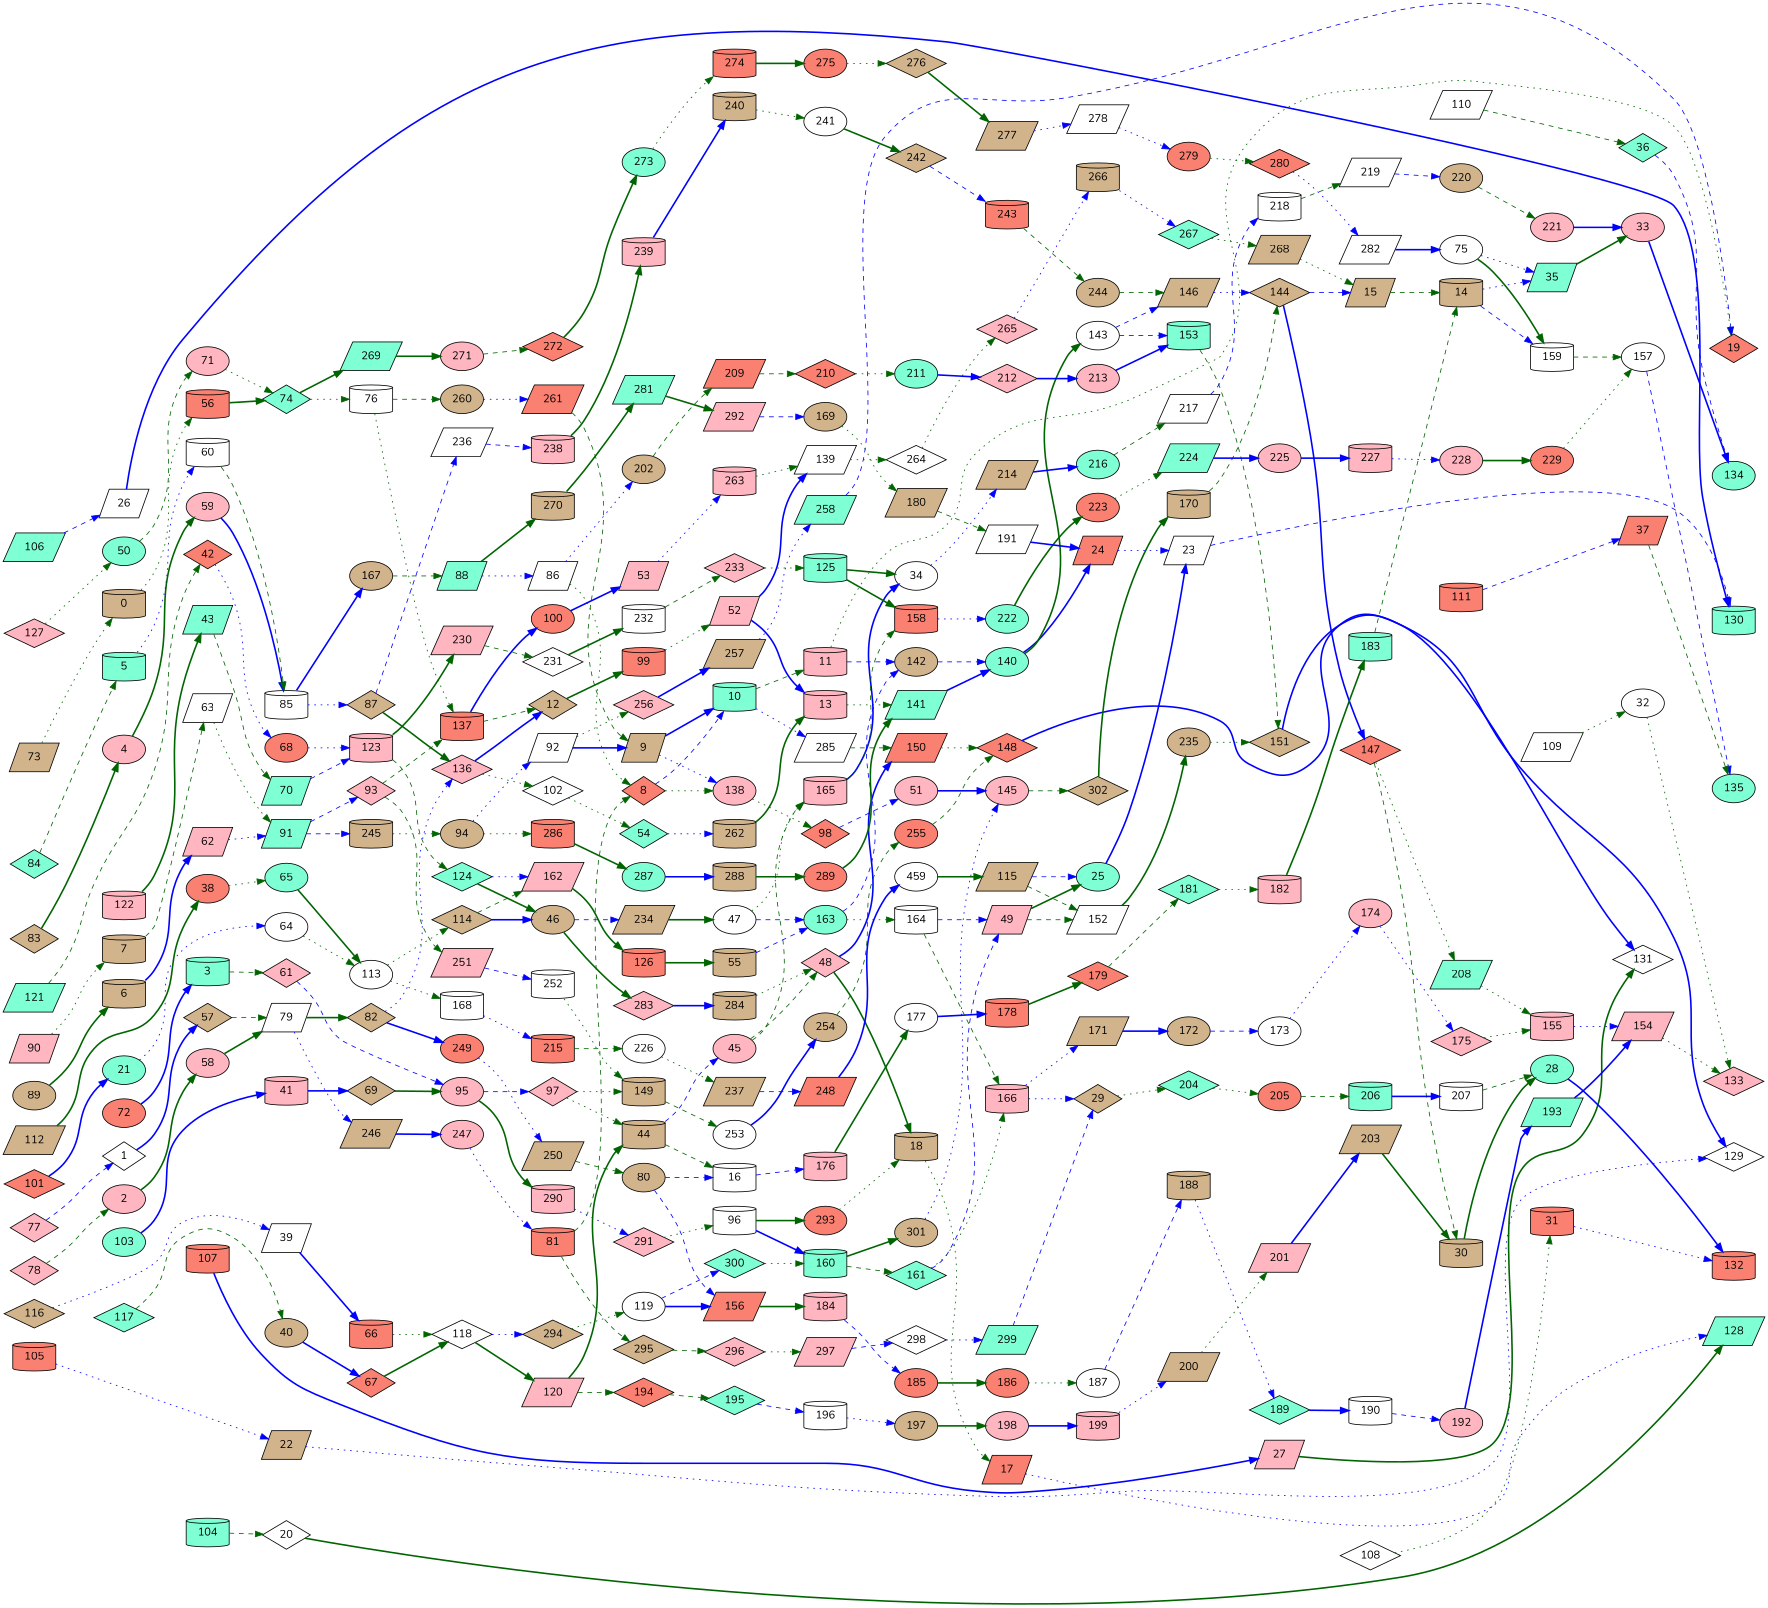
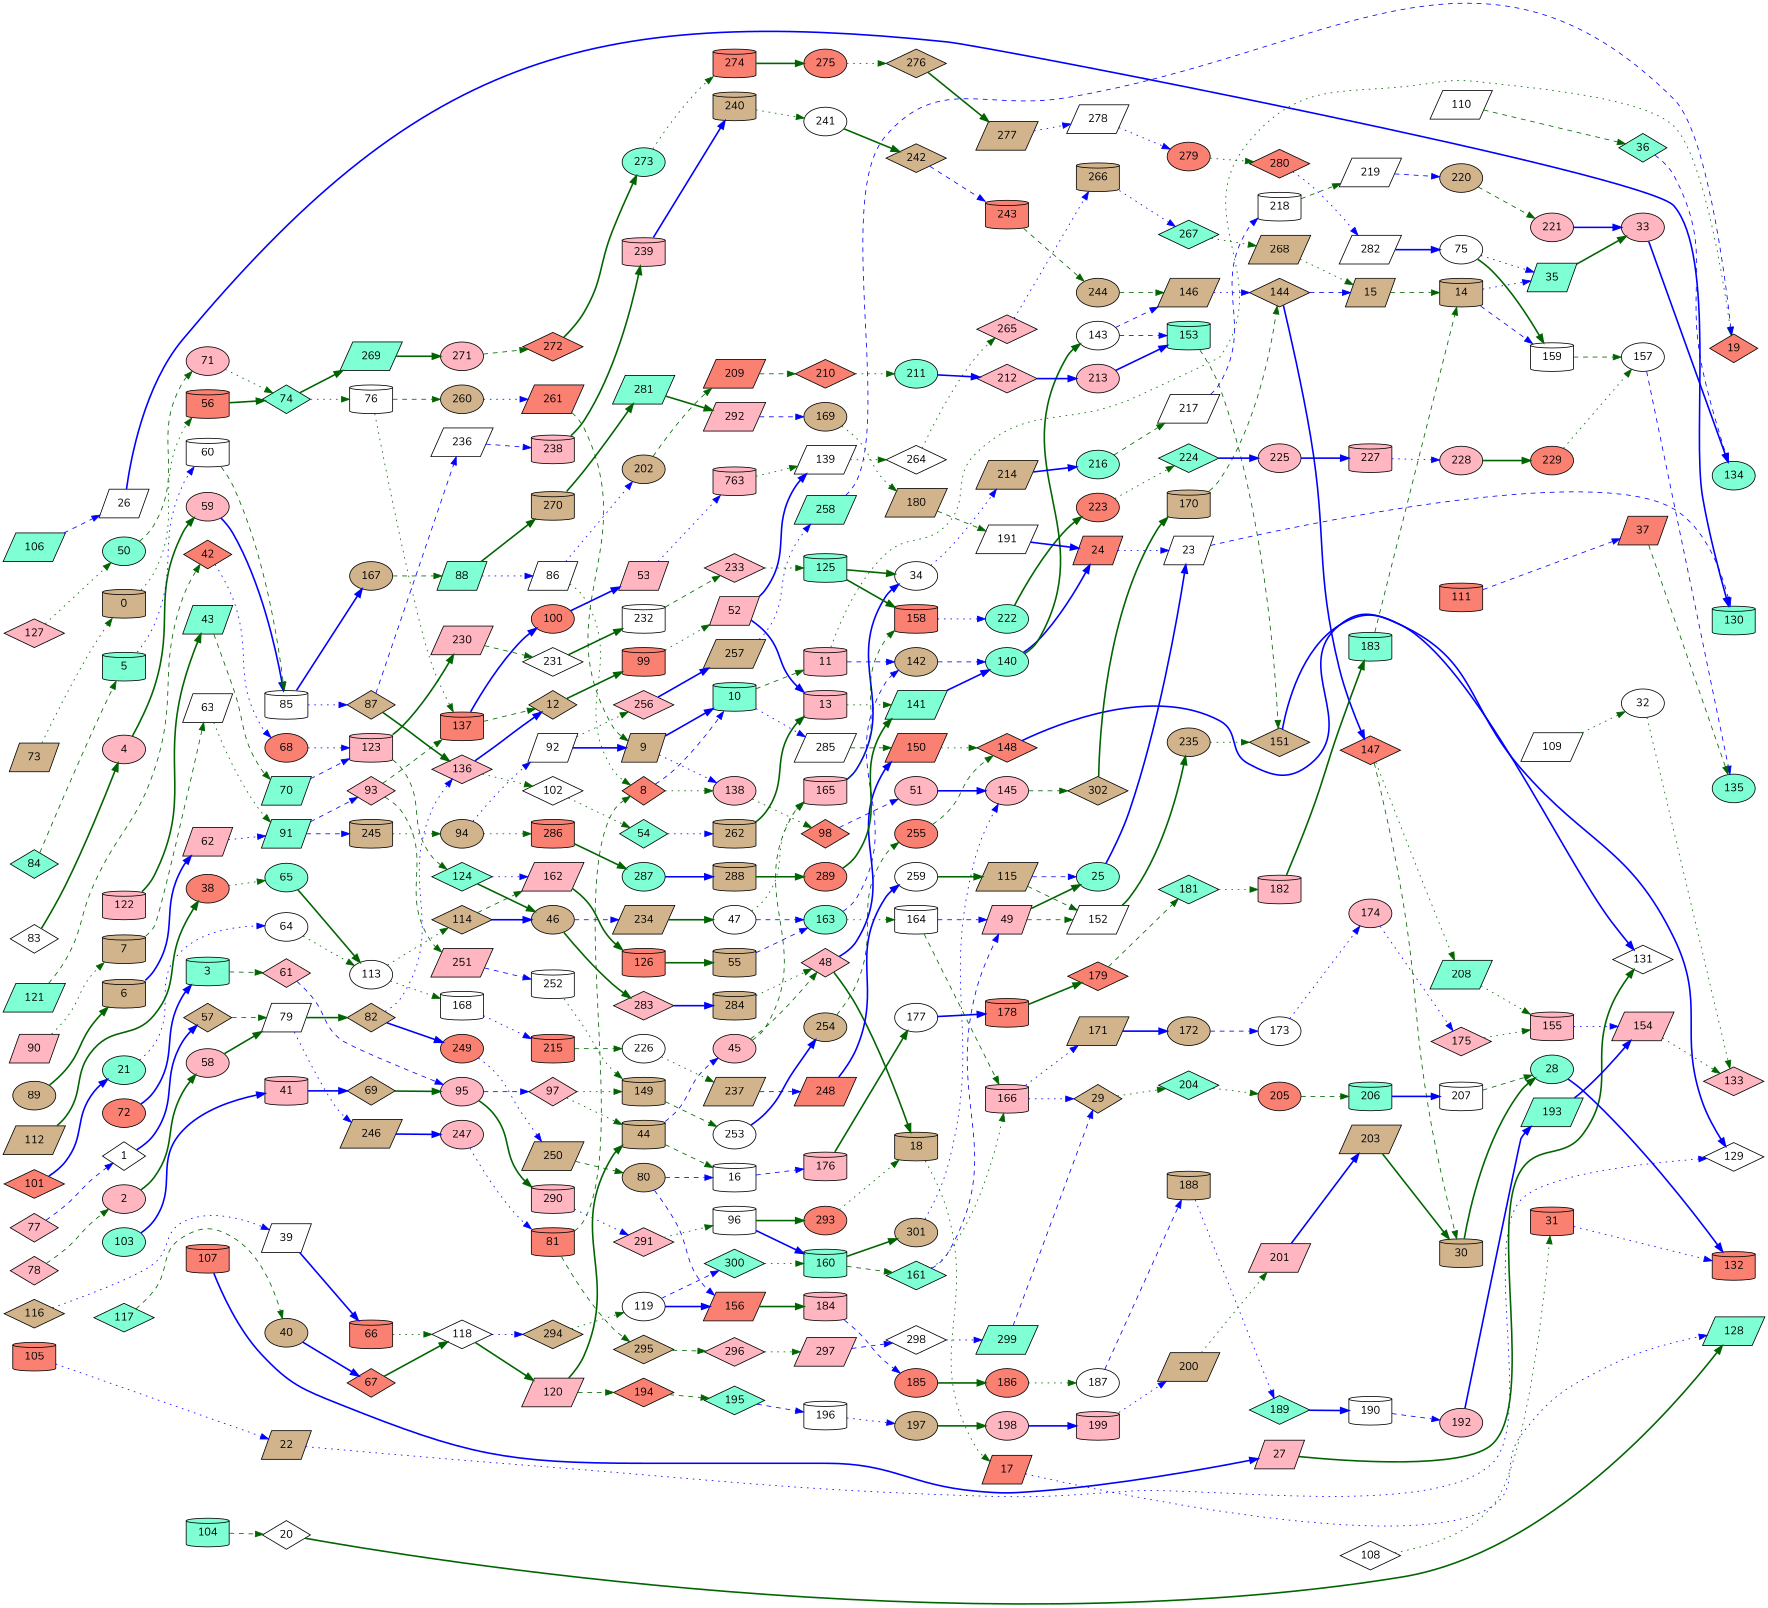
node "224": shape parallelogram -> diamond
node "263": label "263" -> "763"
node "459": label "459" -> "259"
node "83": fillcolor tan -> white
